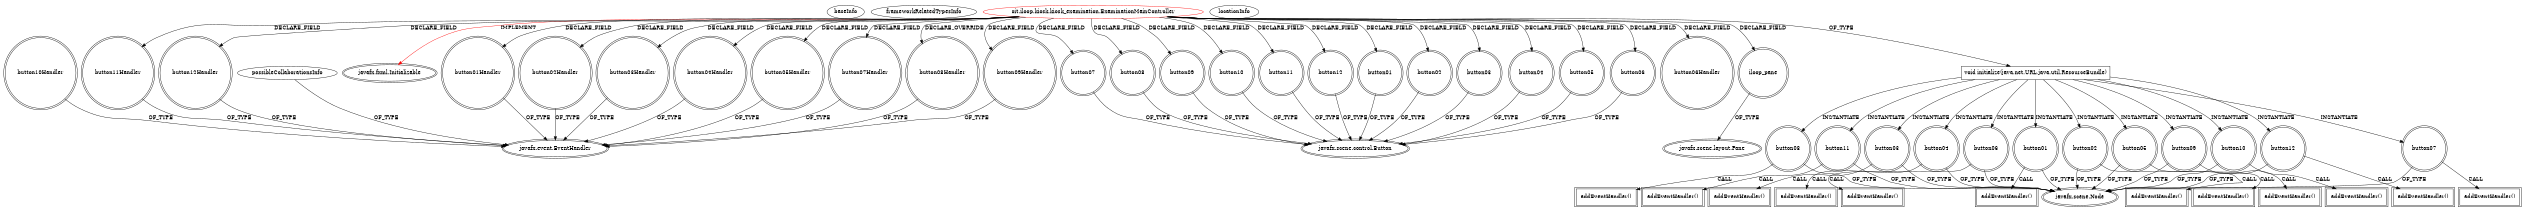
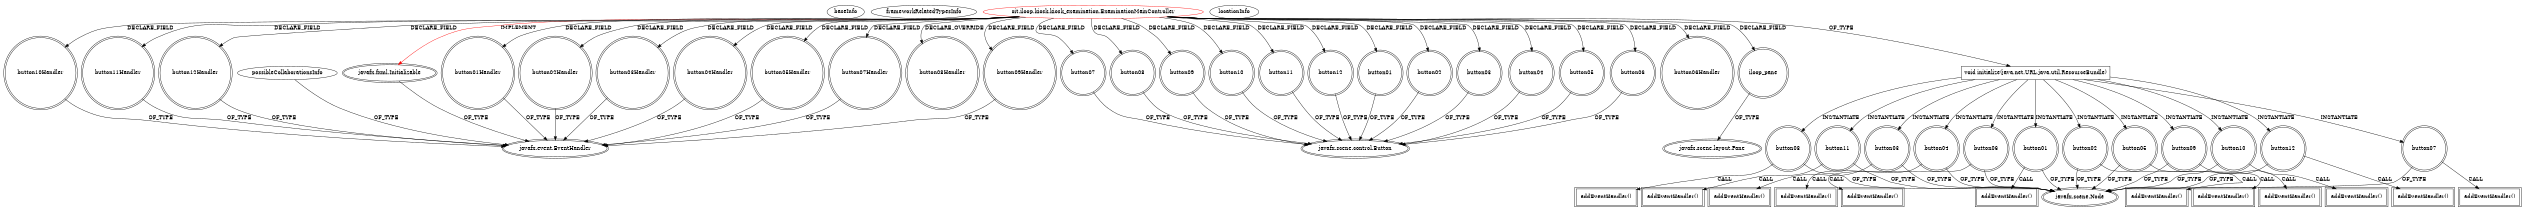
edge "oit.iloop.kiosk.kiosk_examination.ExaminationMainController" -> "button10Handler": added, label "DECLARE_FIELD"
edge "button08Handler" -> "javafx.event.EventHandler": now "javafx.fxml.Initializable" -> "javafx.event.EventHandler"
